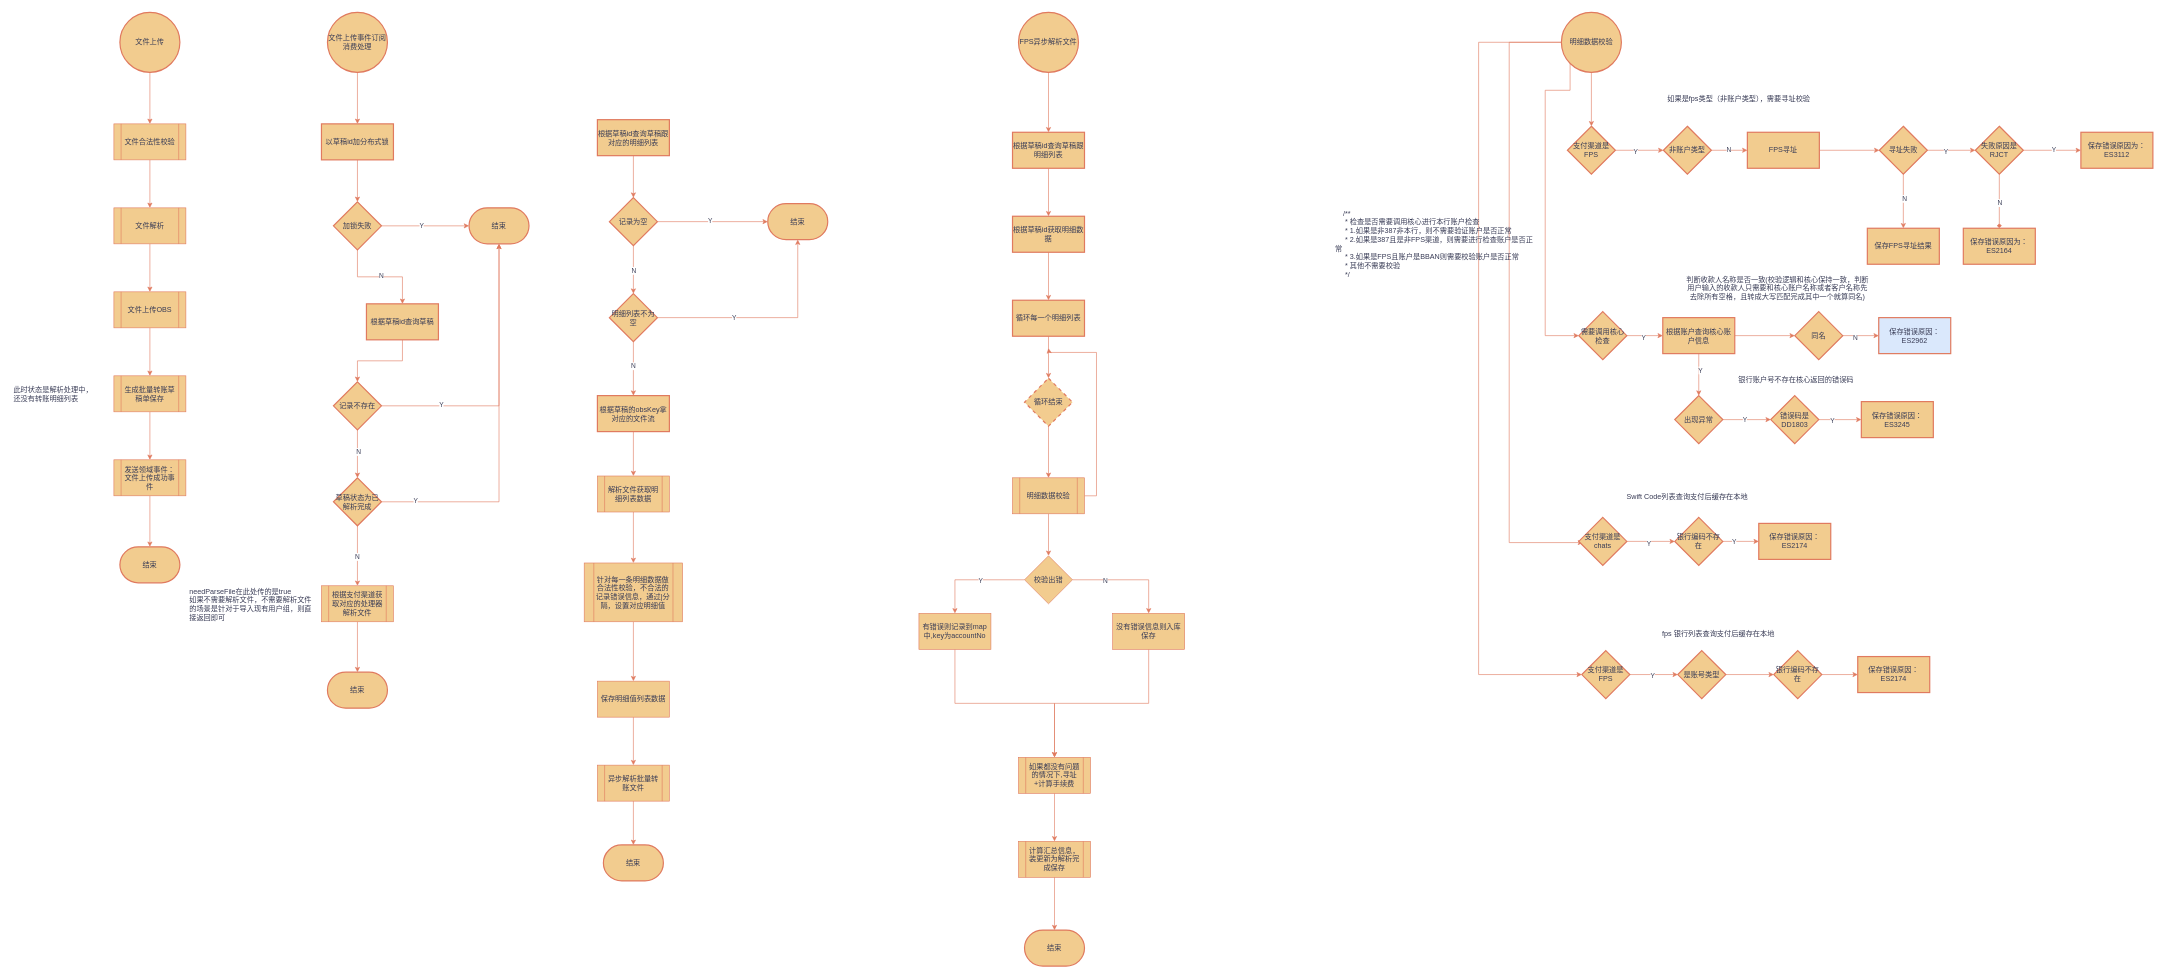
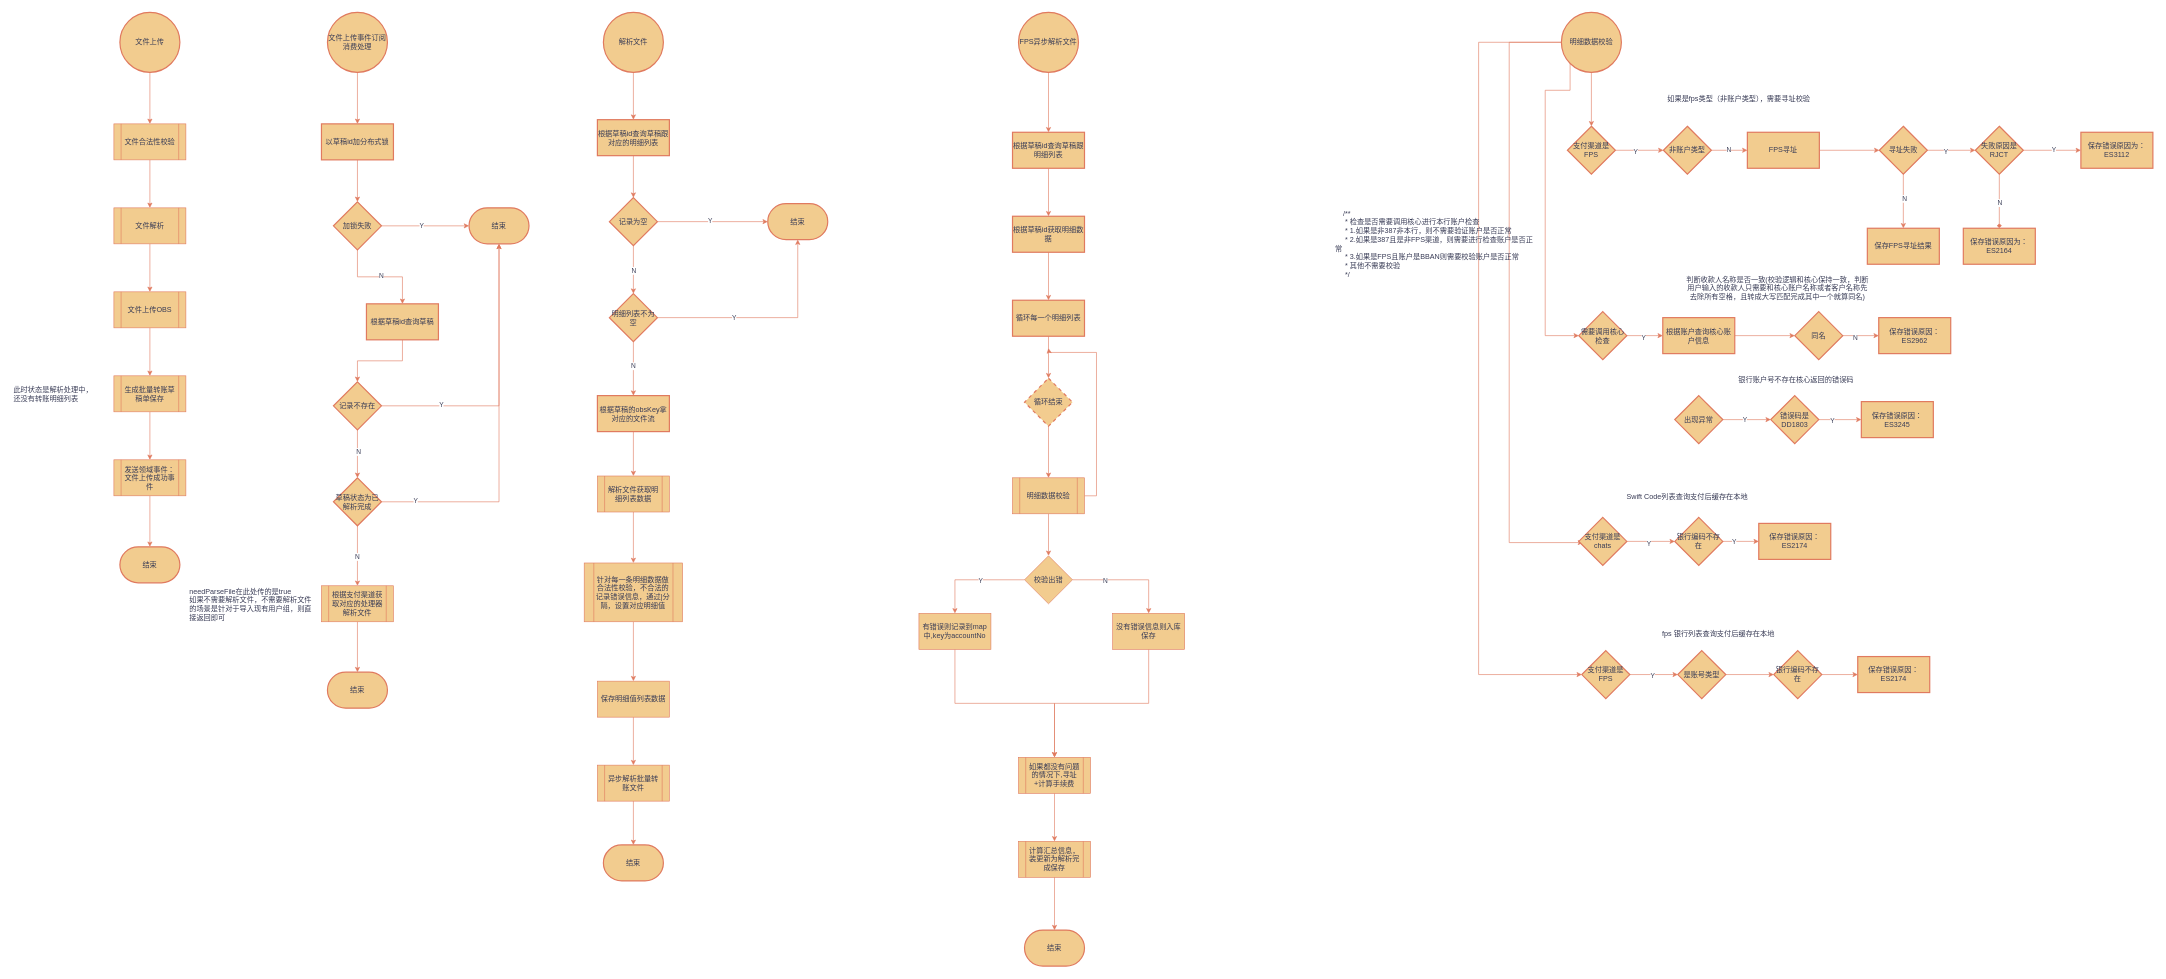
node "解析文件": added
edge "解析文件" -> "根据草稿id查询草稿跟对应的明细列表": added
node "保存错误原因：ES2962": fillcolor #dae8fc -> #f2cc8f
edge "根据账户查询核心账户信息" -> "出现异常": removed, label "Y"
